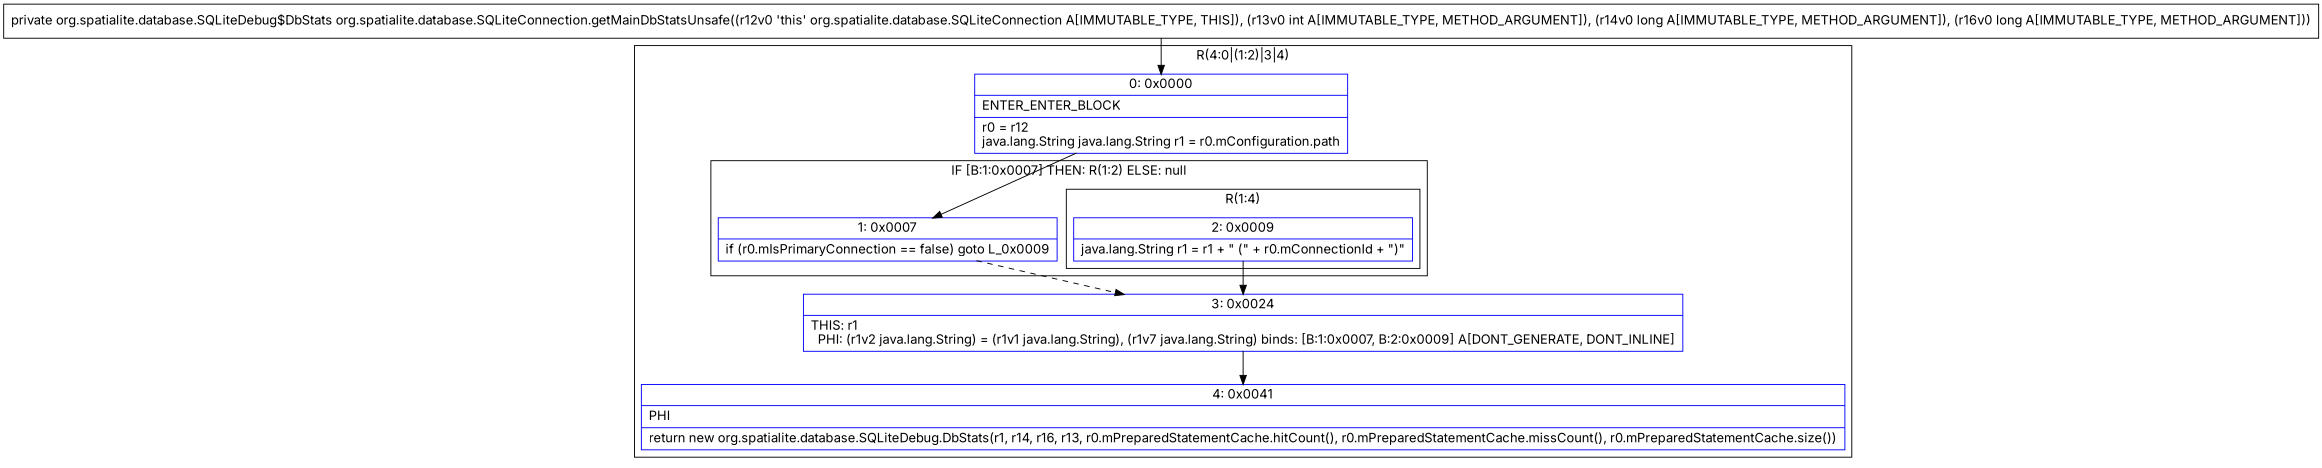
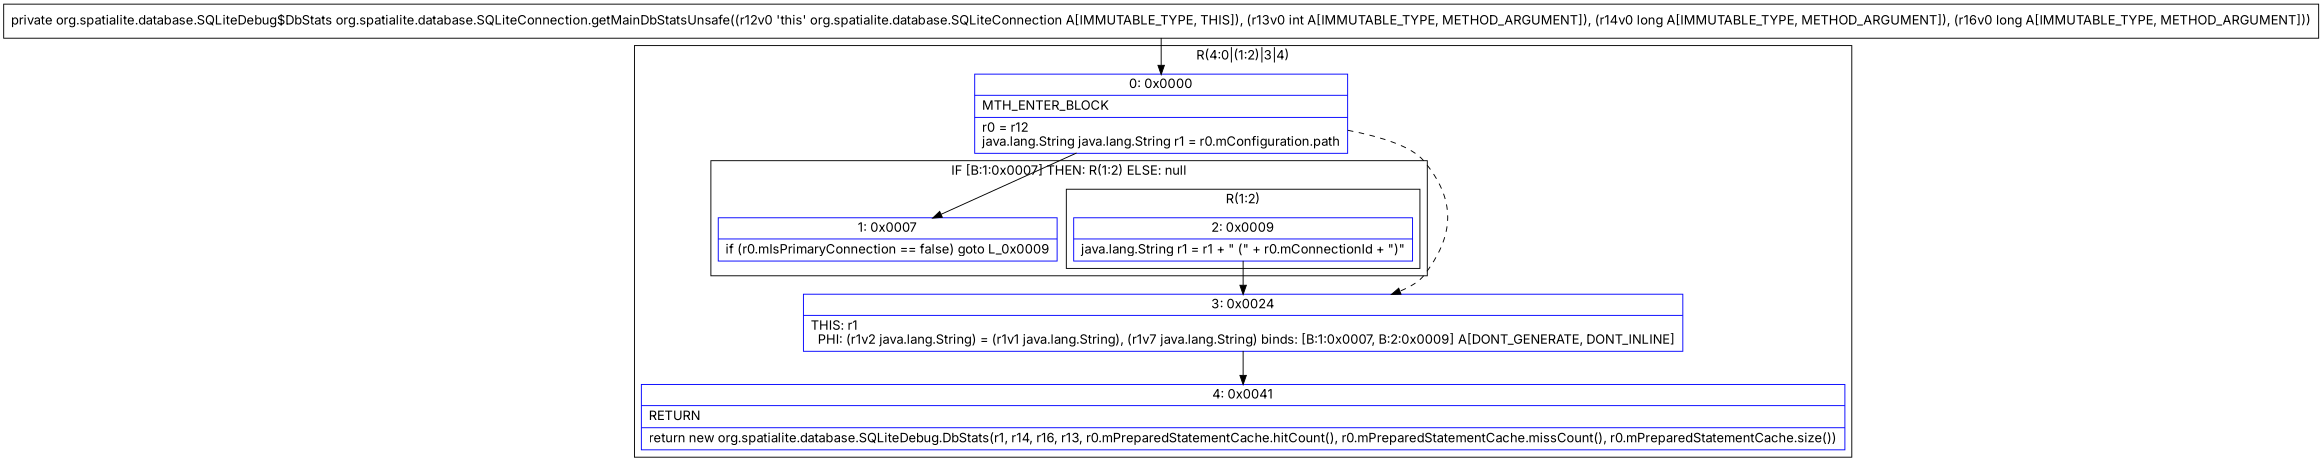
node "0: 0x0000": text "ENTER_ENTER_BLOCK" -> "MTH_ENTER_BLOCK"
cluster "R(1:4)": label "R(1:4)" -> "R(1:2)"
edge "1: 0x0007" -> "3: 0x0024": now "0: 0x0000" -> "3: 0x0024"
node "4: 0x0041": text "PHI" -> "RETURN"
